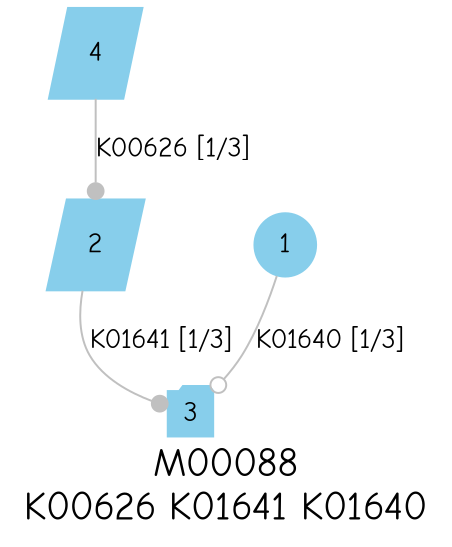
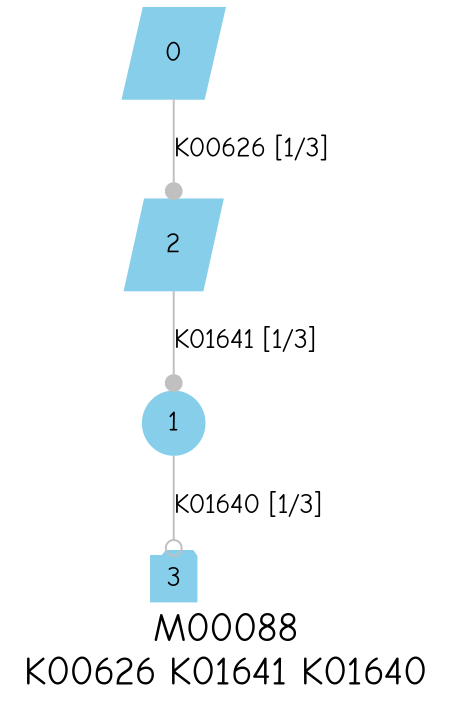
node "4": label "4" -> "0"
edge "2" -> "3": now "2" -> "1"
